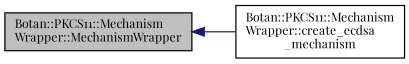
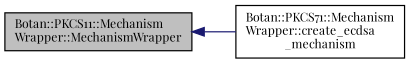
node "Botan::PKCS11::Mechanism Wrapper::create_ecdsa _mechanism": label "Botan::PKCS11::Mechanism Wrapper::create_ecdsa _mechanism" -> "Botan::PKCS71::Mechanism Wrapper::create_ecdsa _mechanism"
